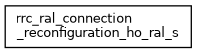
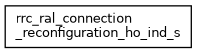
node "rrc_ral_connection _reconfiguration_ho_ral_s": label "rrc_ral_connection _reconfiguration_ho_ral_s" -> "rrc_ral_connection _reconfiguration_ho_ind_s"
